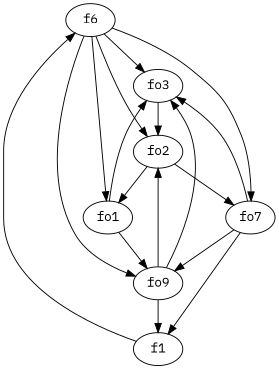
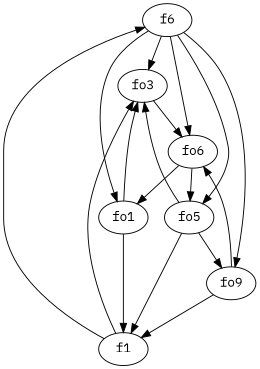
node "fo2": label "fo2" -> "fo6"
edge "fo9" -> "fo3": now "f1" -> "fo3"
node "fo7": label "fo7" -> "fo5"
edge "fo1" -> "fo9": now "fo1" -> "f1"
